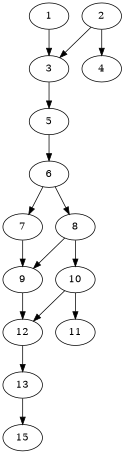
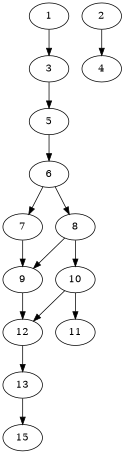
edge "2" -> "3": removed
